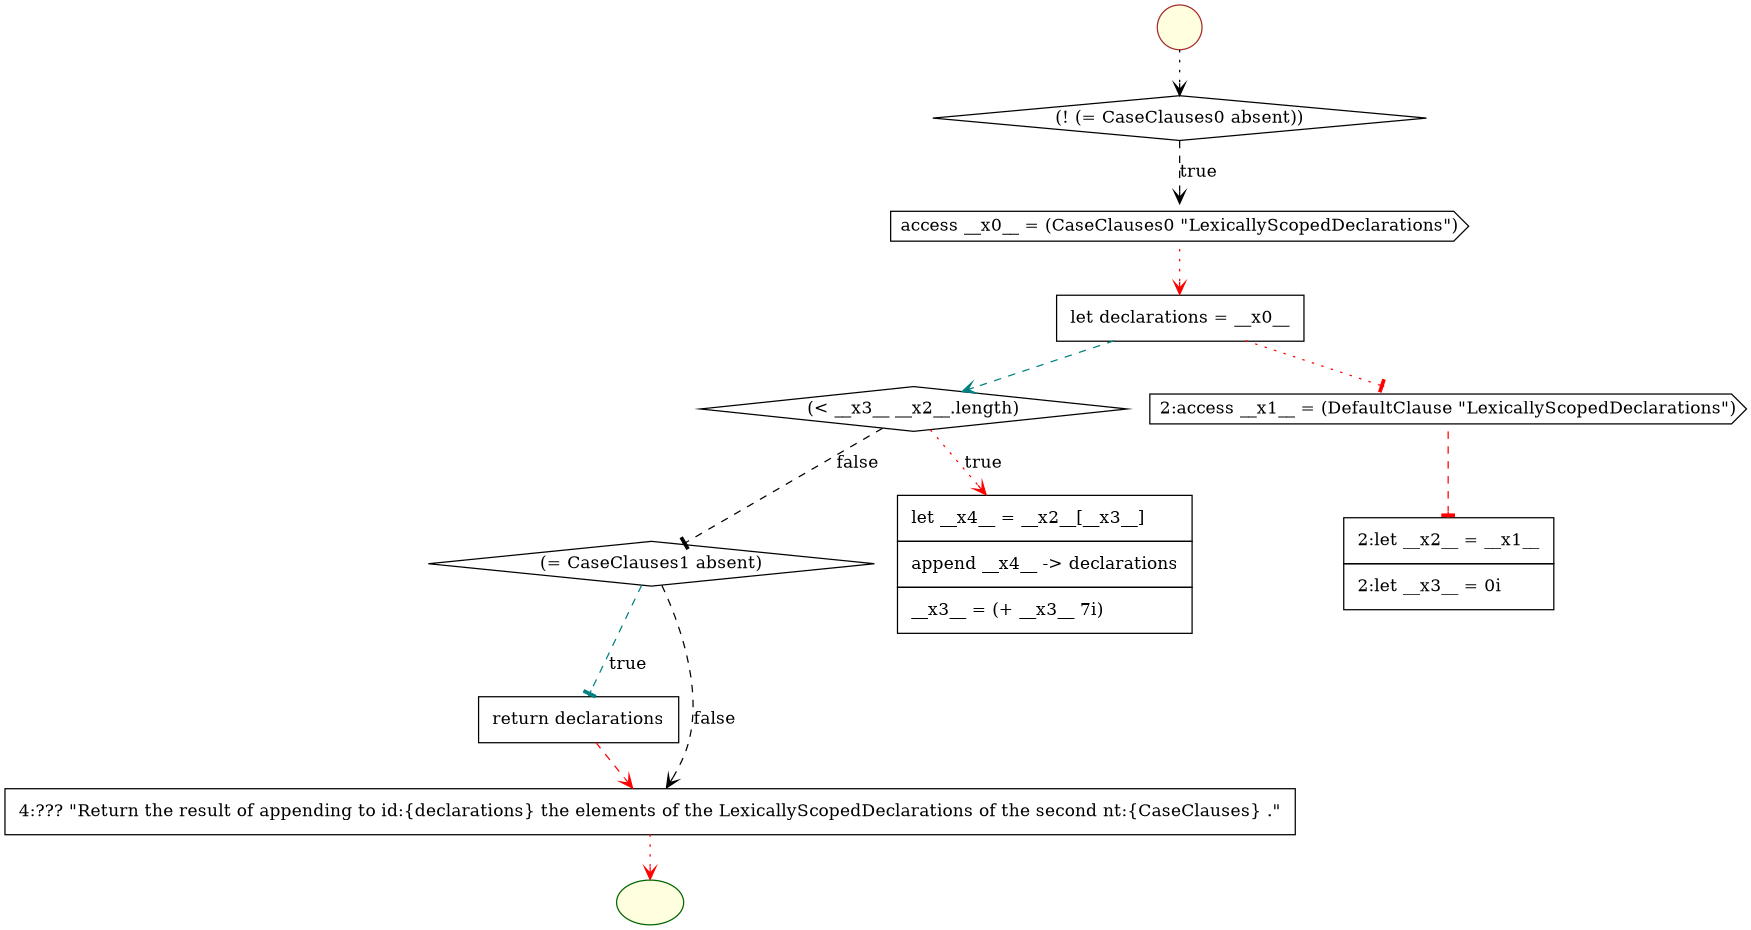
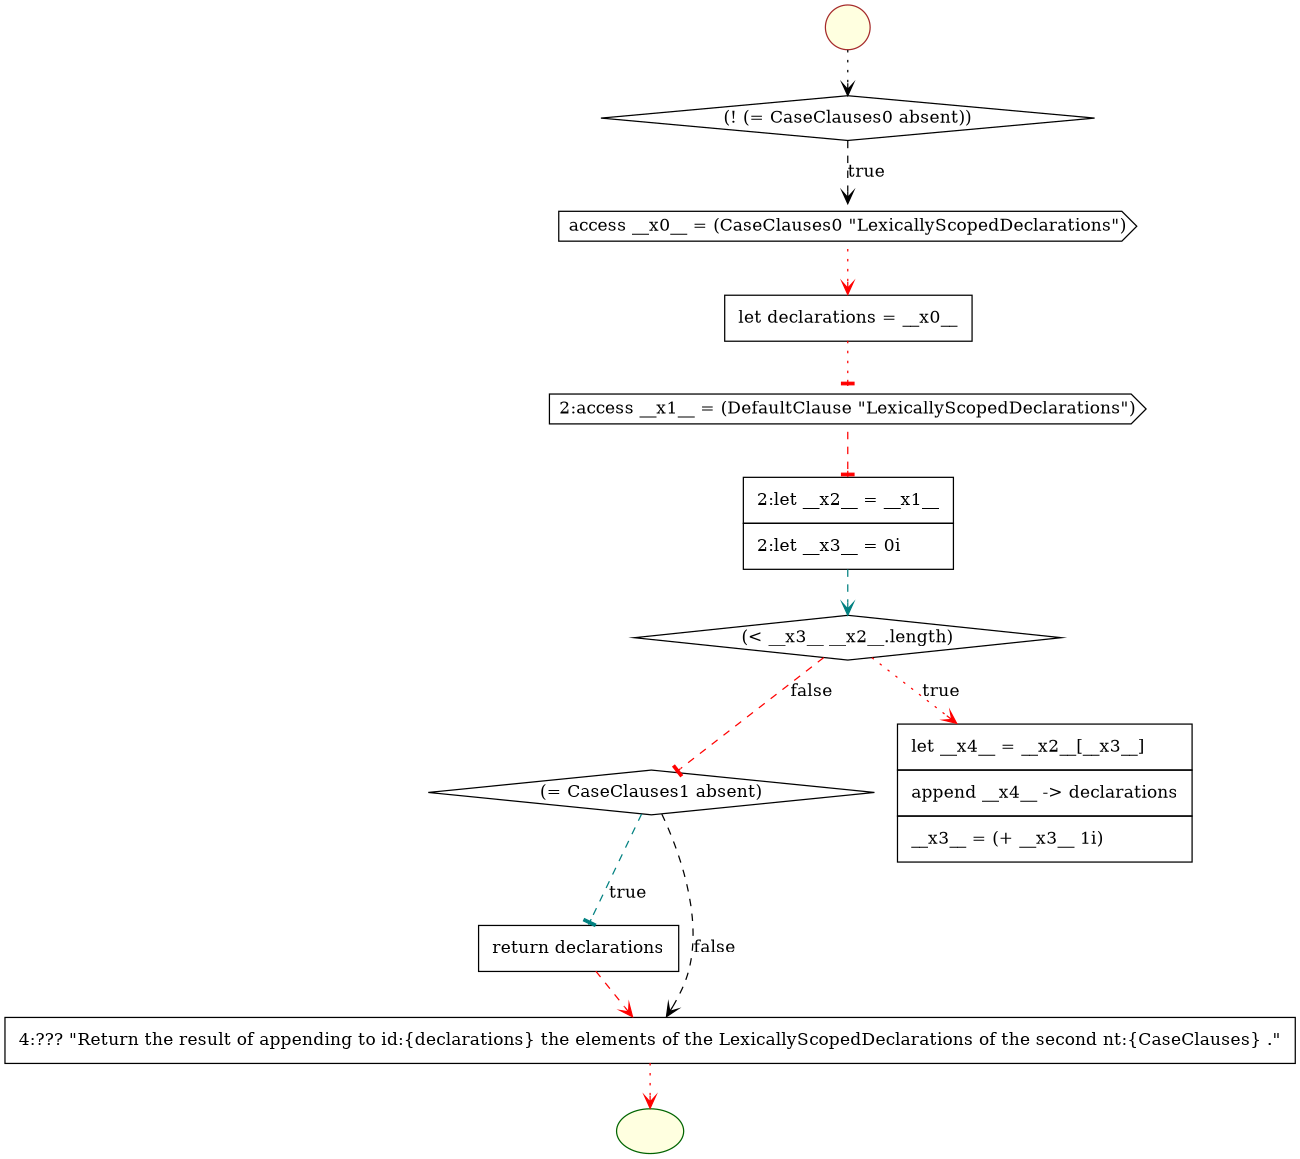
edge "let declarations = __x0__" -> "(< __x3__ __x2__.length)": now "2:let __x2__ = __x1__" -> "(< __x3__ __x2__.length)"
edge "(< __x3__ __x2__.length)" -> "(= CaseClauses1 absent)": color black -> red
node "let __x4__ = __x2__[__x3__]": text "__x3__ = (+ __x3__ 7i)" -> "__x3__ = (+ __x3__ 1i)"
